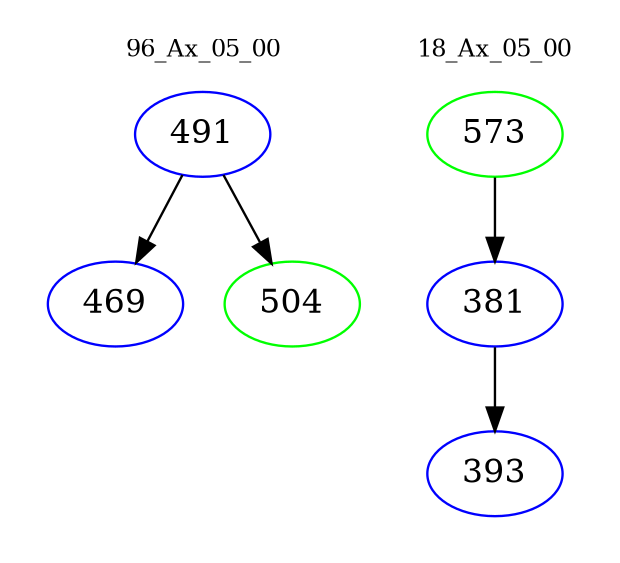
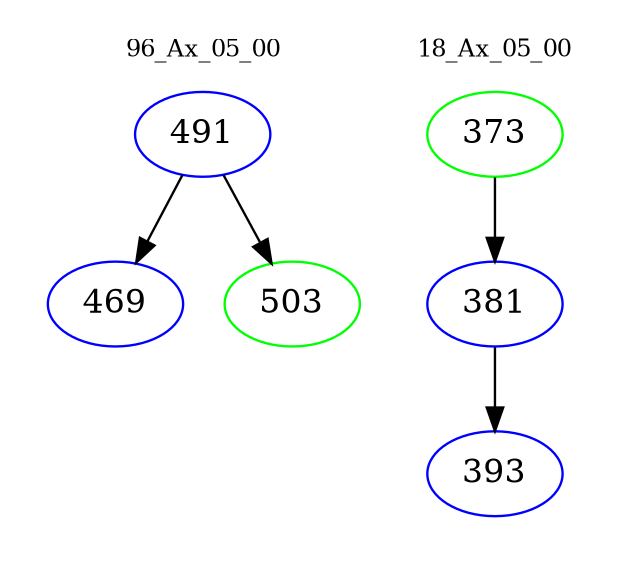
node "573": label "573" -> "373"
node "504": label "504" -> "503"
